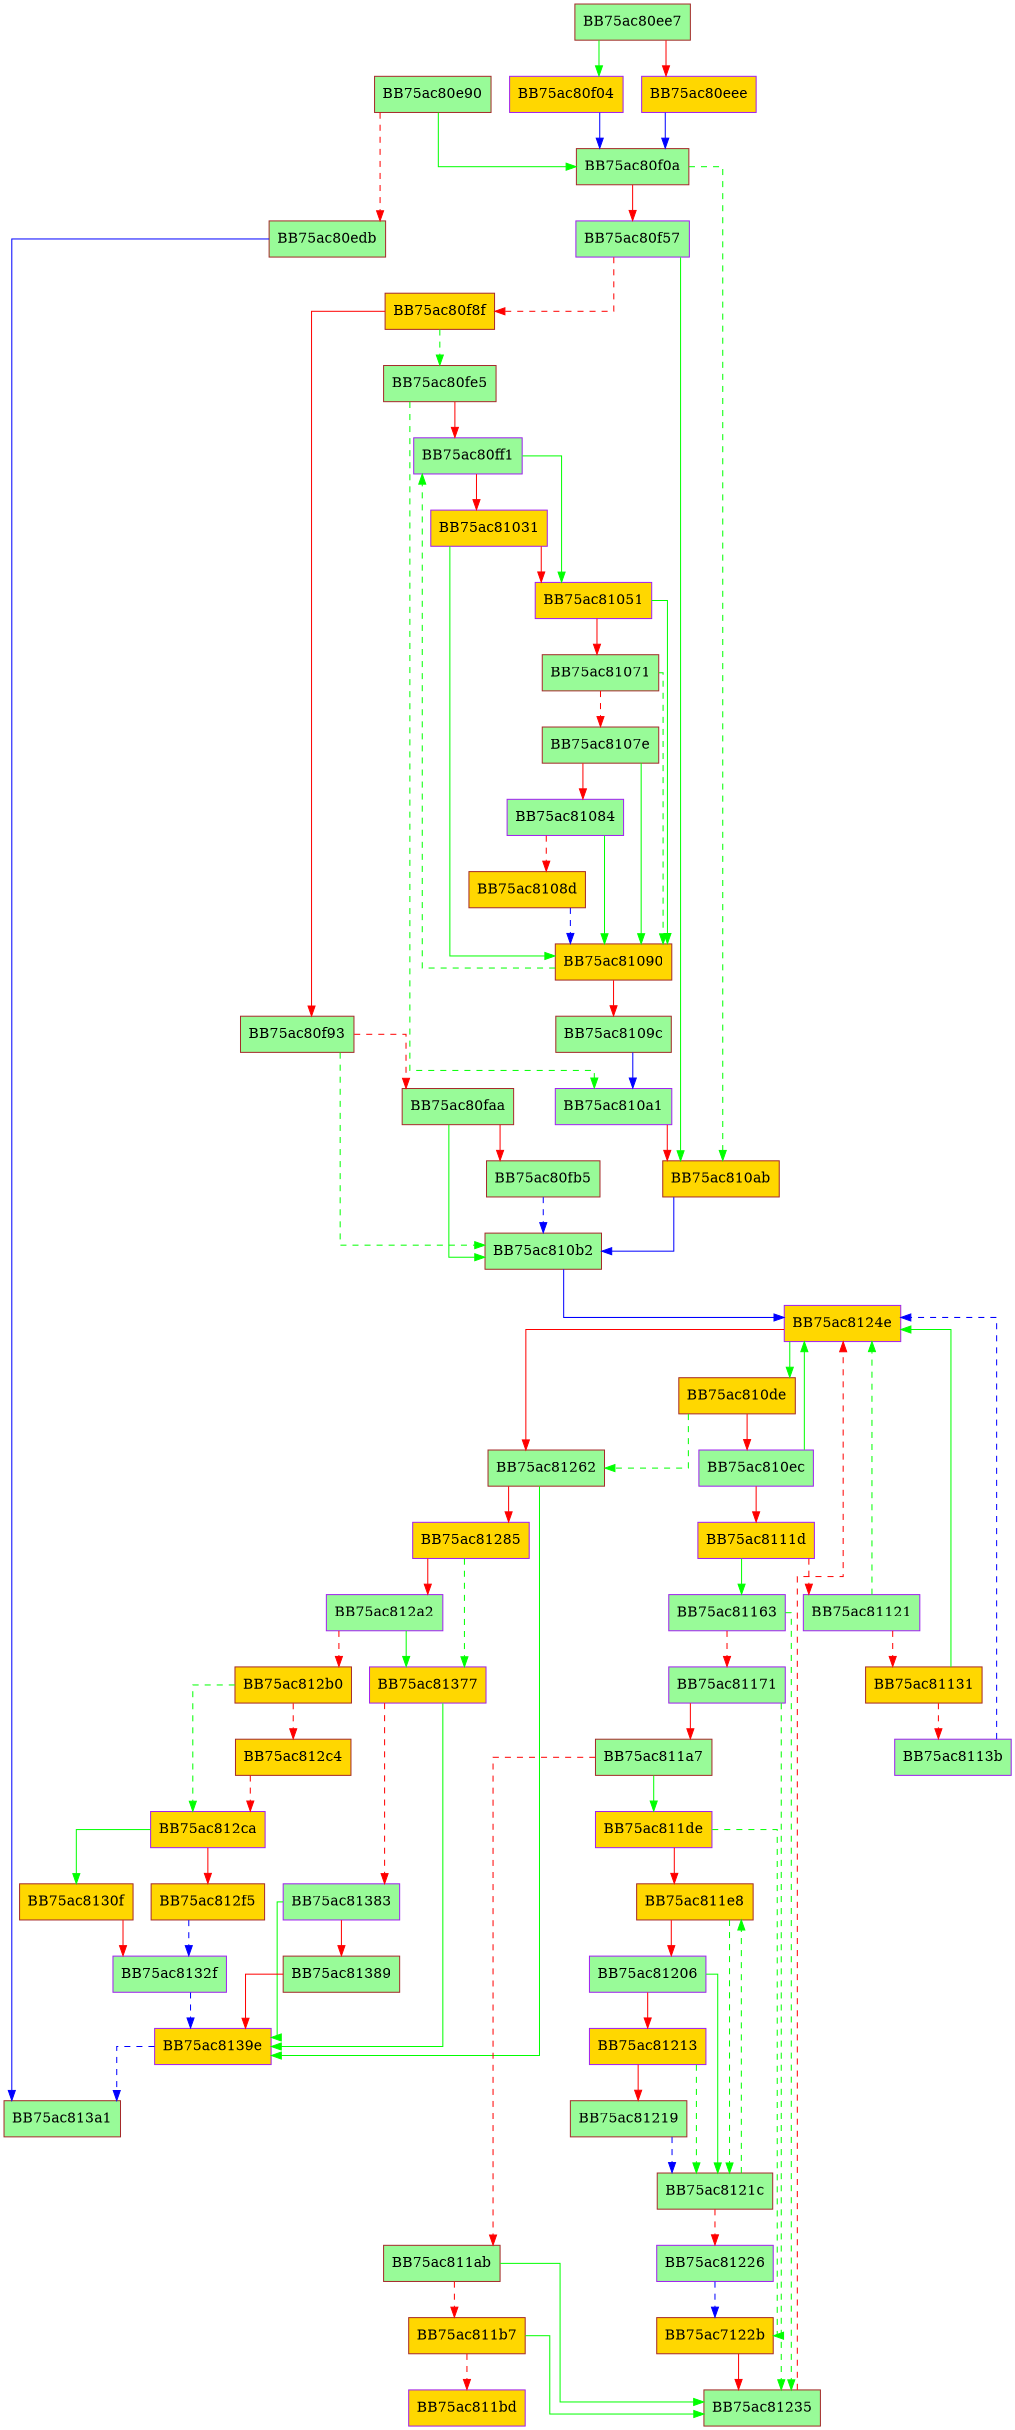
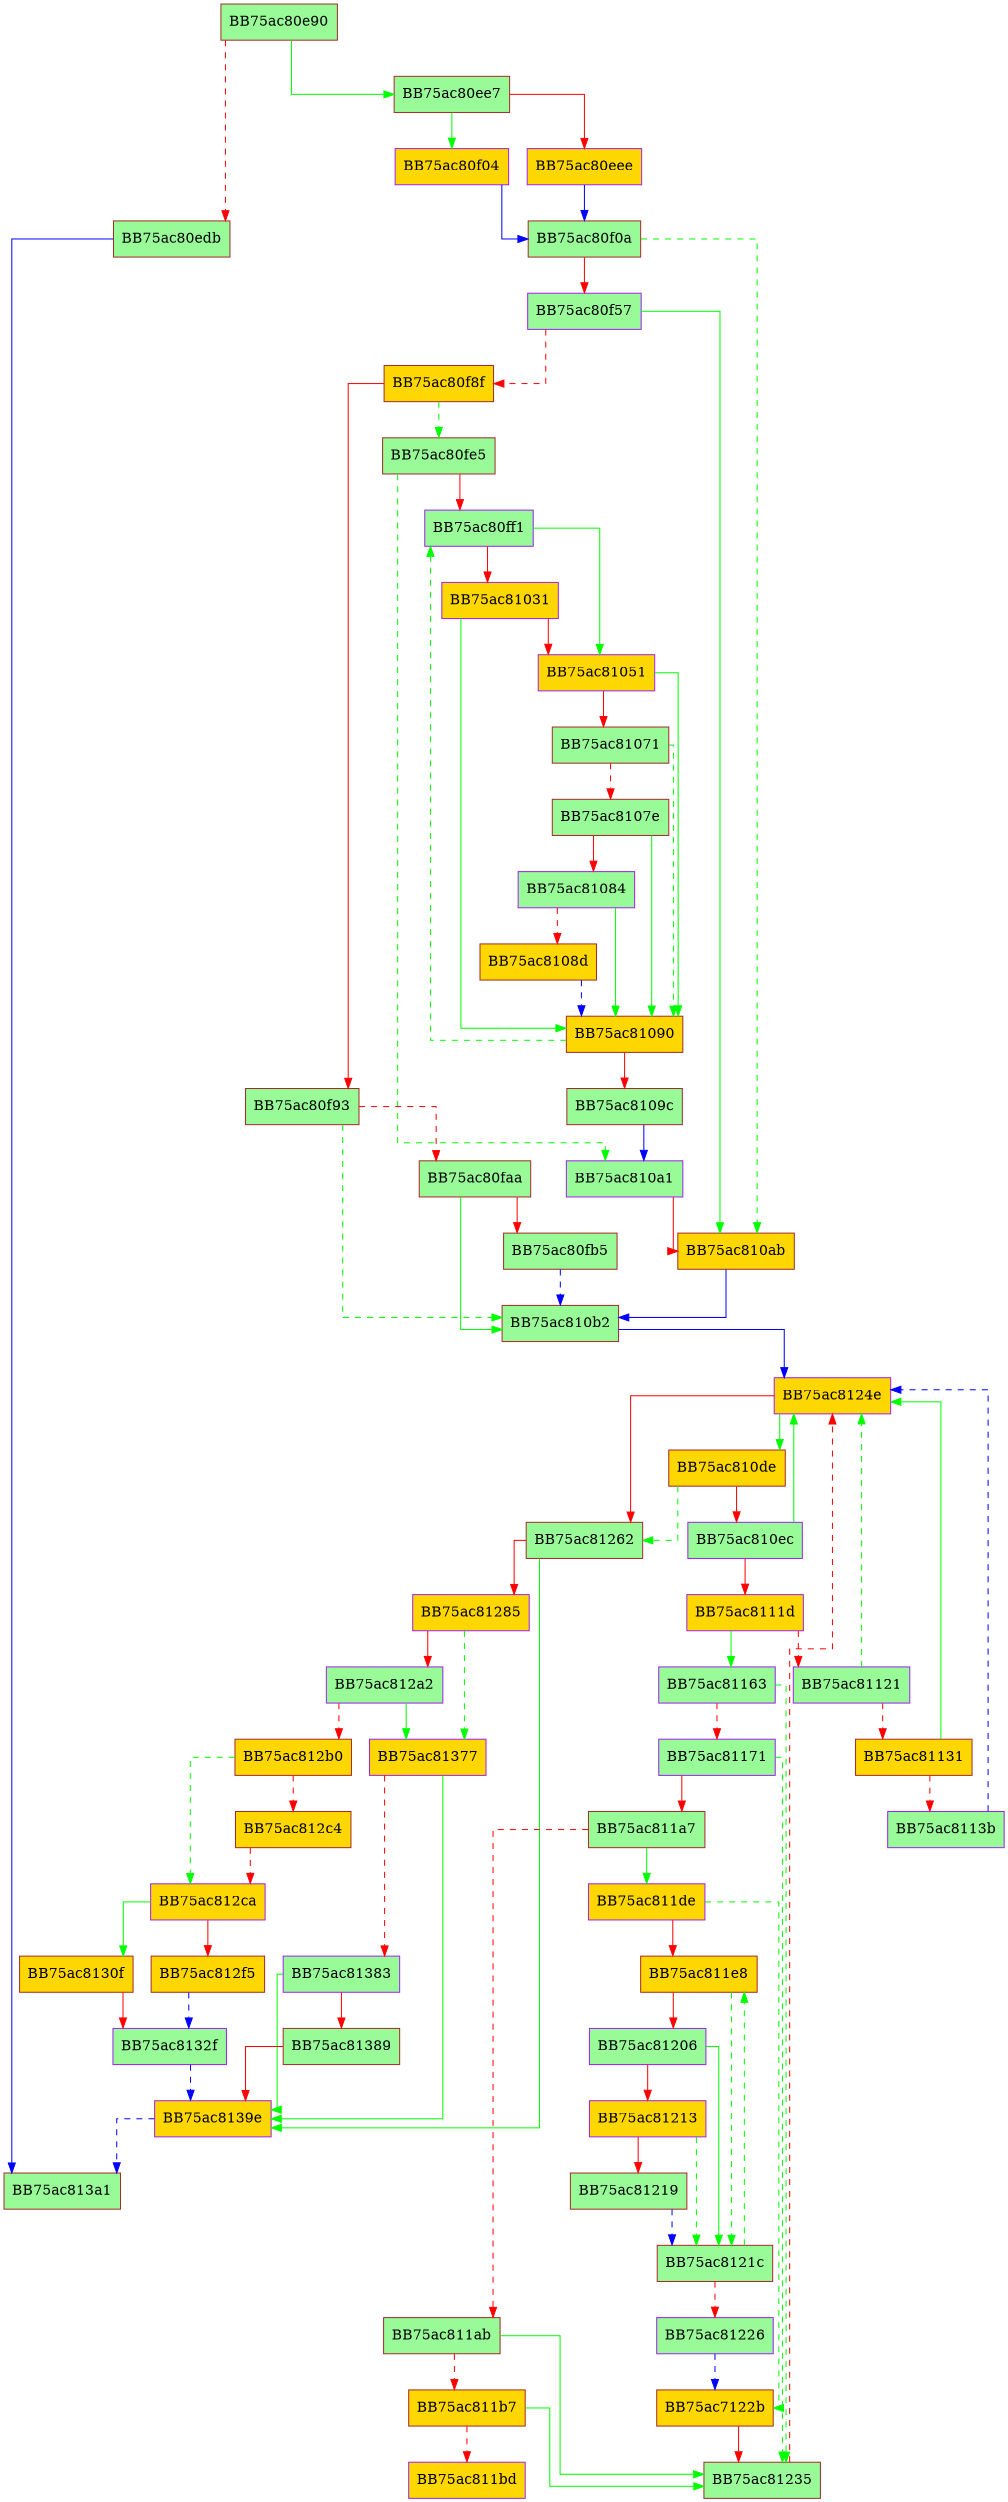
edge "BB75ac80e90" -> "BB75ac80f0a": now "BB75ac80e90" -> "BB75ac80ee7"
